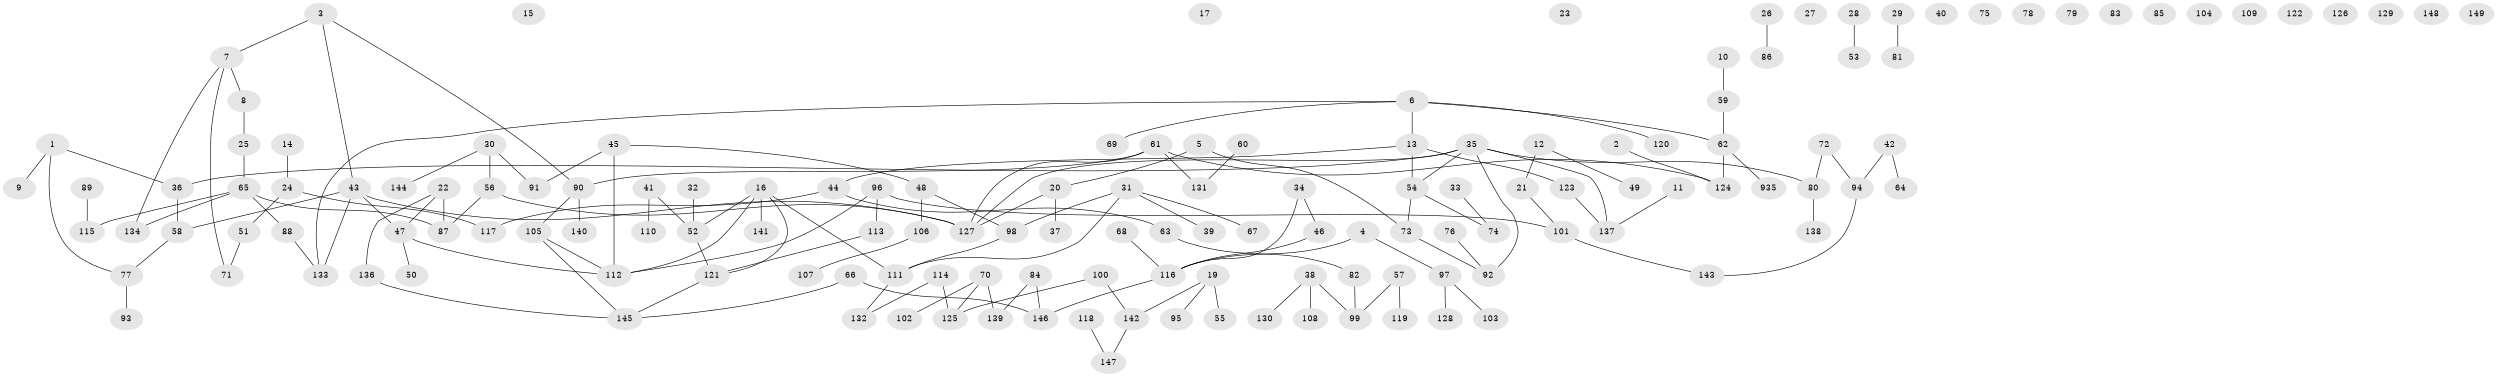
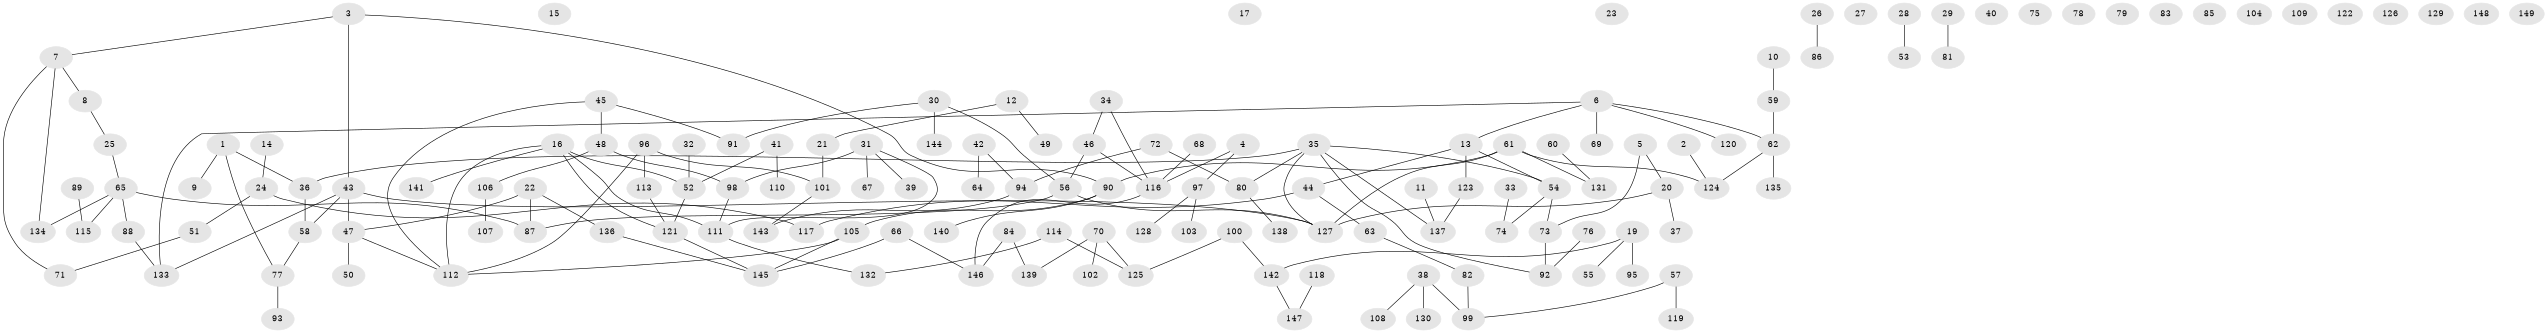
edge "46" -- "56": added
node "935": label "935" -> "135"
